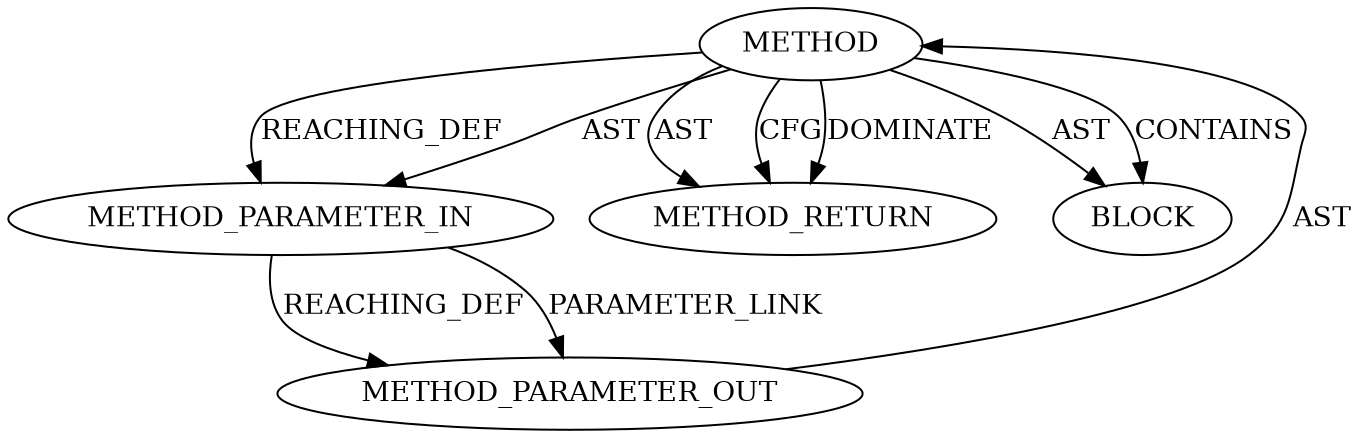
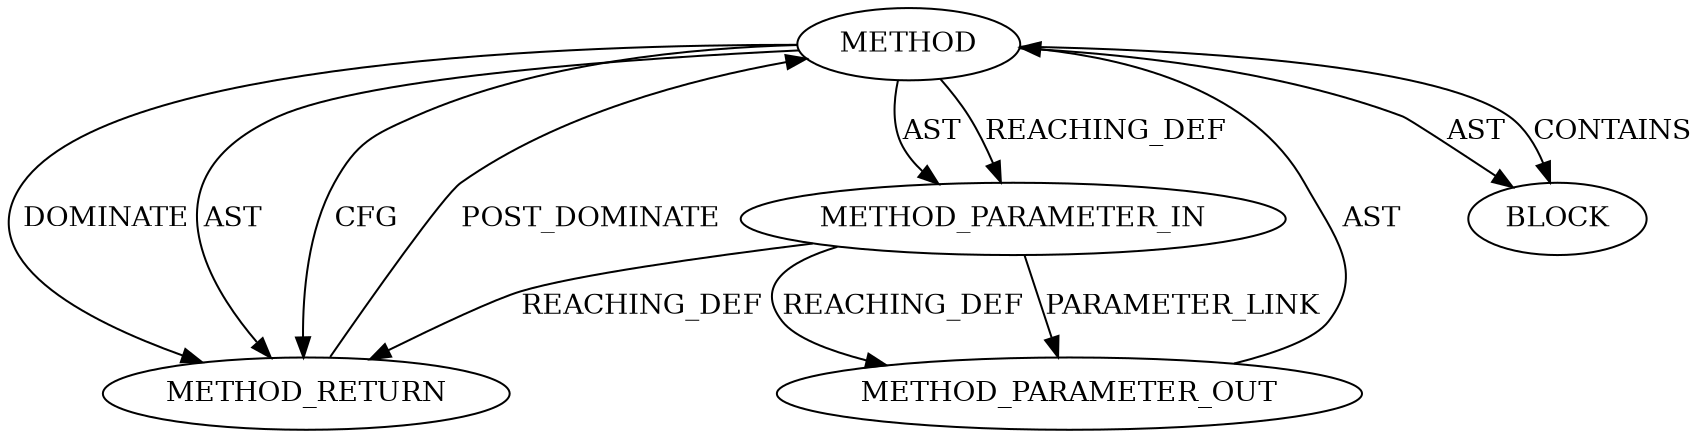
edge "METHOD_RETURN" -> "METHOD": added, label "POST_DOMINATE"
edge "METHOD_PARAMETER_IN" -> "METHOD_RETURN": added, label "REACHING_DEF"
